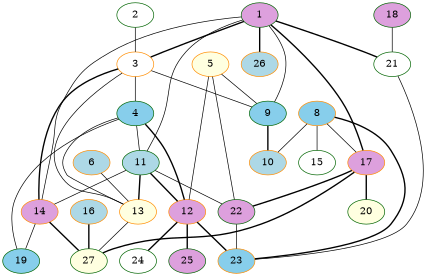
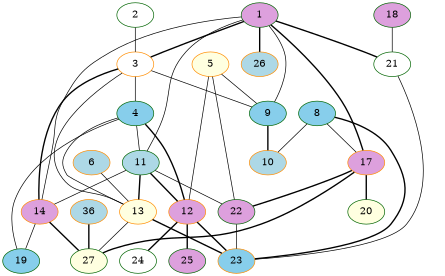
node "8": color darkorange -> darkgreen
node "15": removed
node "16": label "16" -> "36"
edge "13" -- "23": added
